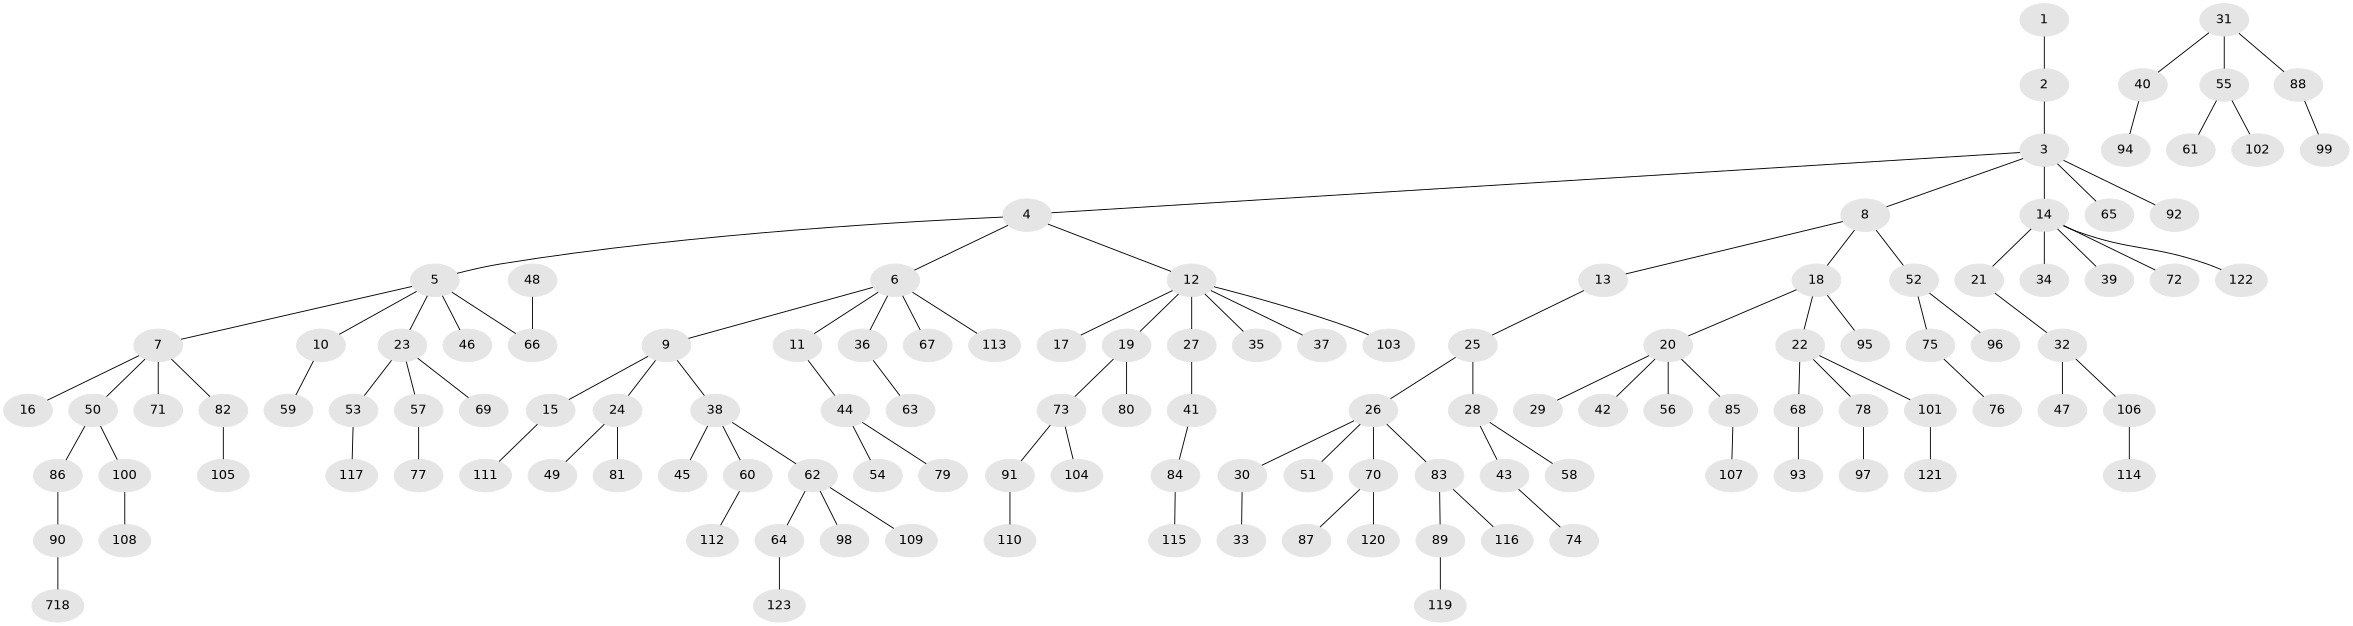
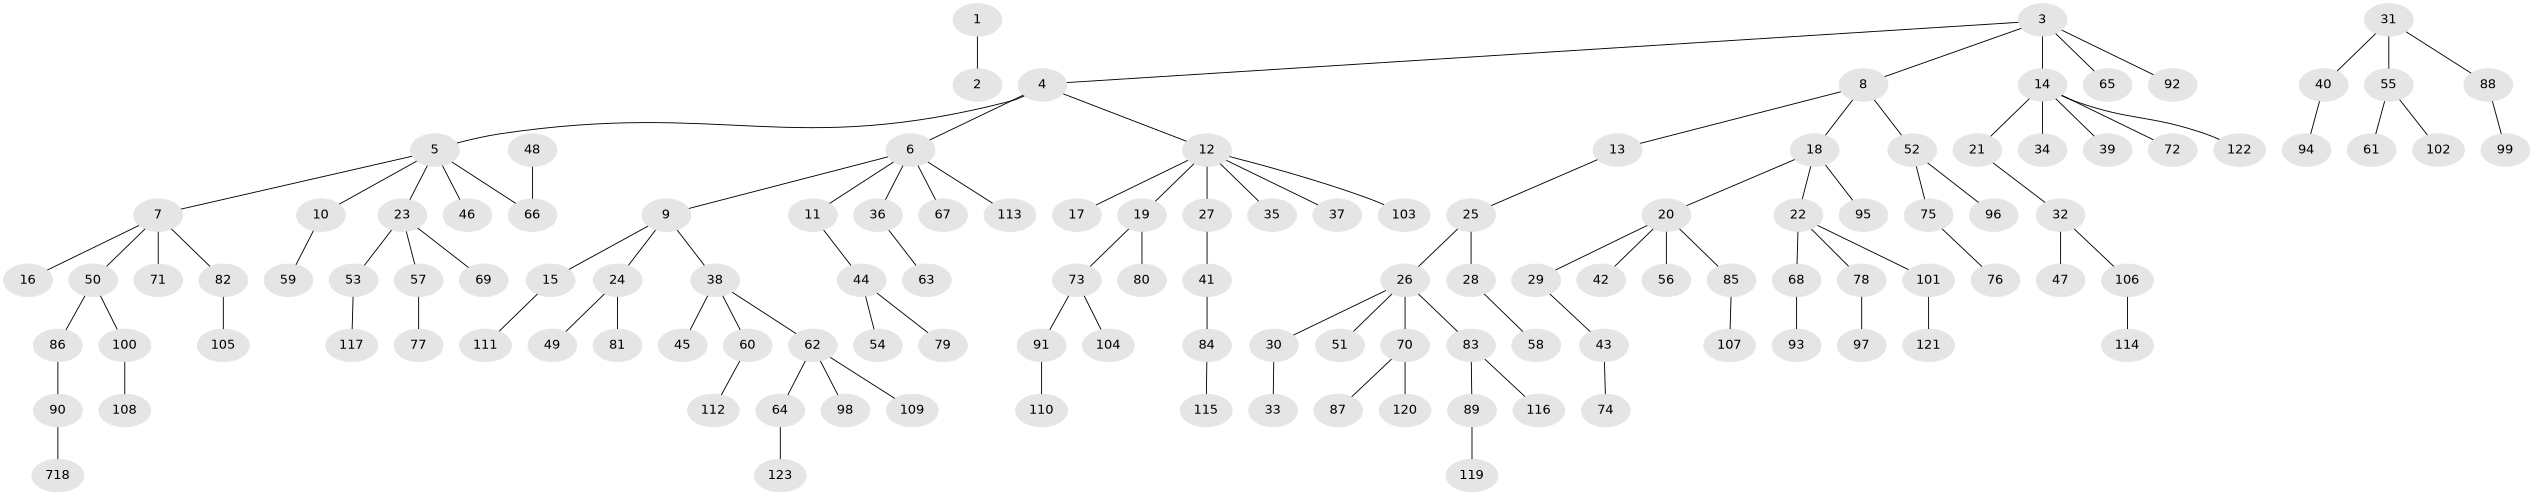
edge "2" -- "3": removed
edge "28" -- "43": now "29" -- "43"
